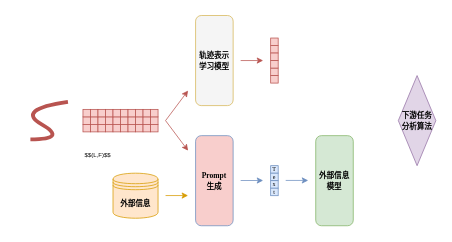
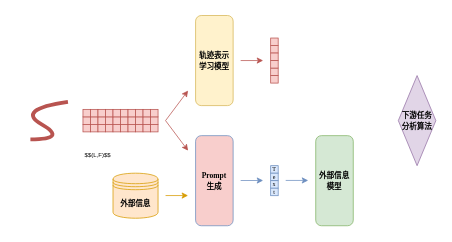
node "轨迹表示学习模型": fillcolor #f5f5f5 -> #fff2cc
